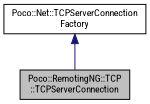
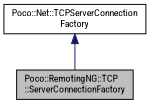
node "Poco::RemotingNG::TCP ::TCPServerConnection": label "Poco::RemotingNG::TCP ::TCPServerConnection" -> "Poco::RemotingNG::TCP ::ServerConnectionFactory"
